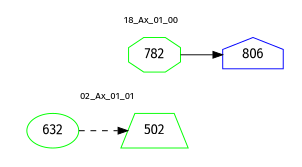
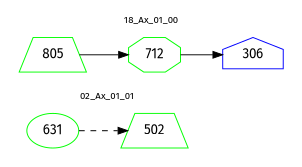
node "805": added
node "782": label "782" -> "712"
node "806": label "806" -> "306"
node "632": label "632" -> "631"
